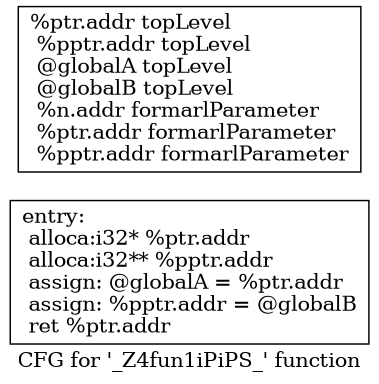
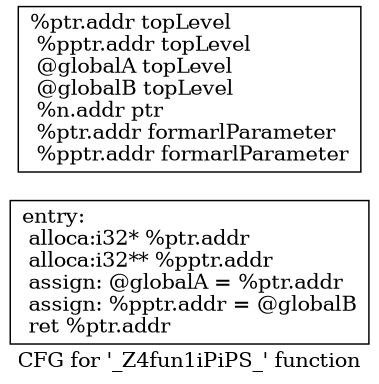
node "%ptr.addr topLevel": text "%n.addr formarlParameter" -> "%n.addr ptr"
